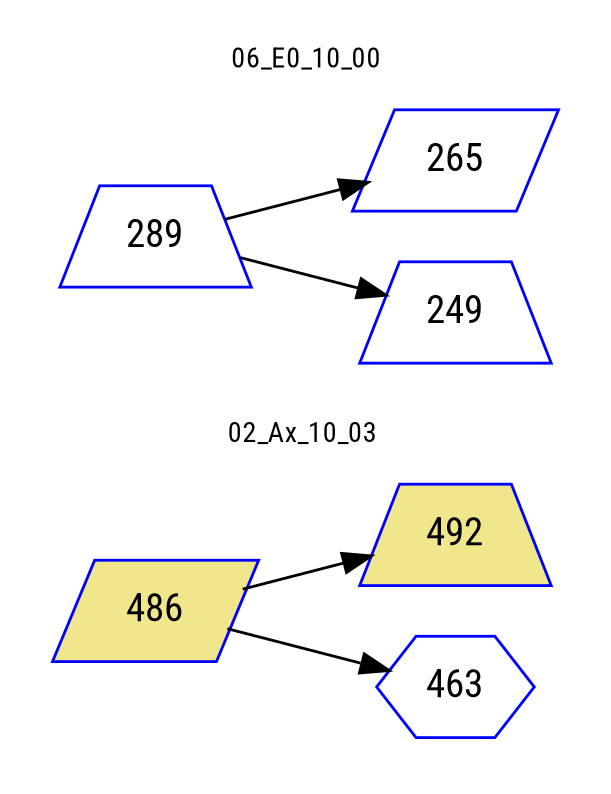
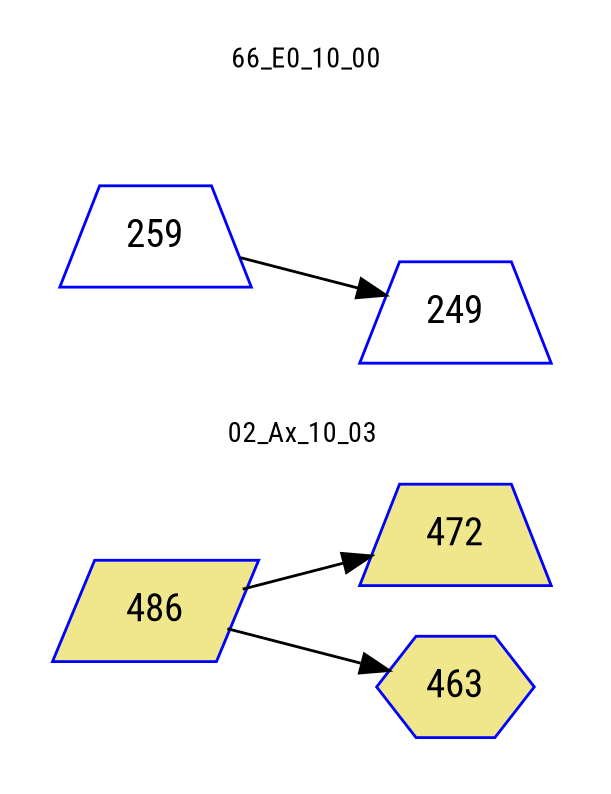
cluster "06_E0_10_00": label "06_E0_10_00" -> "66_E0_10_00"
node "265": removed
node "289": label "289" -> "259"
node "492": label "492" -> "472"
node "463": fillcolor white -> khaki
